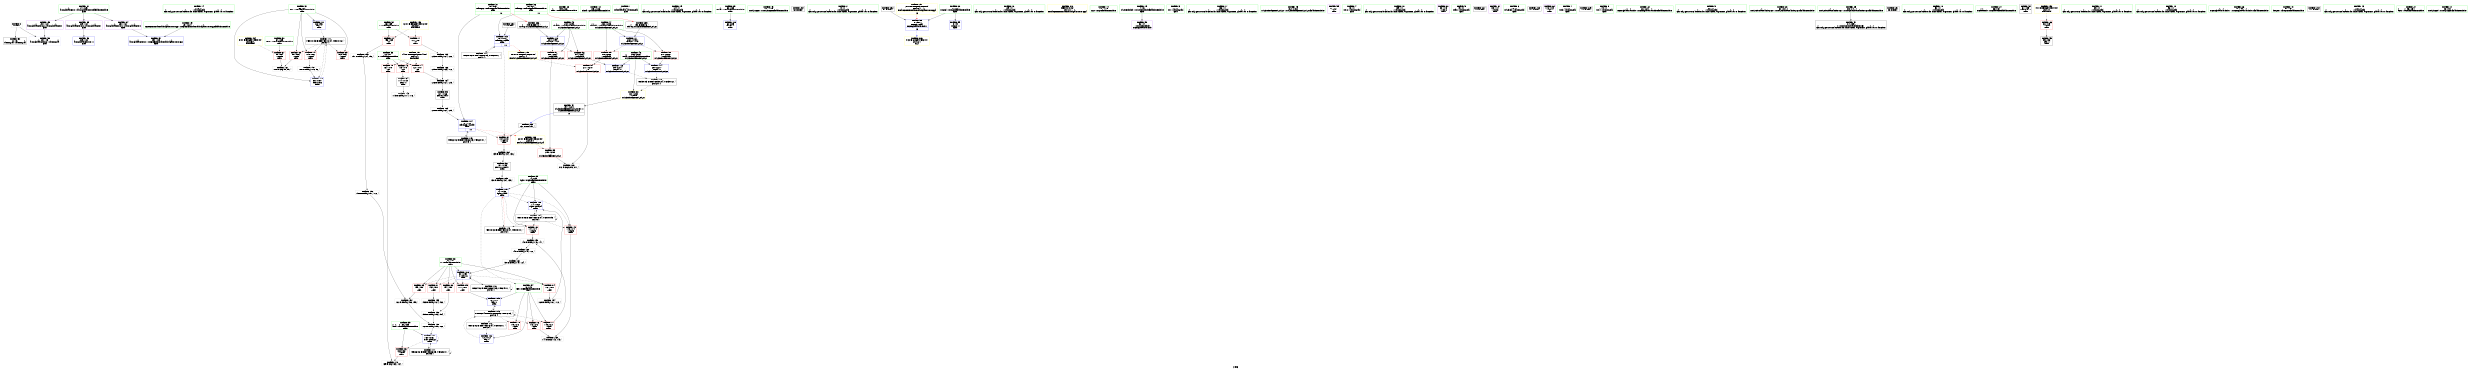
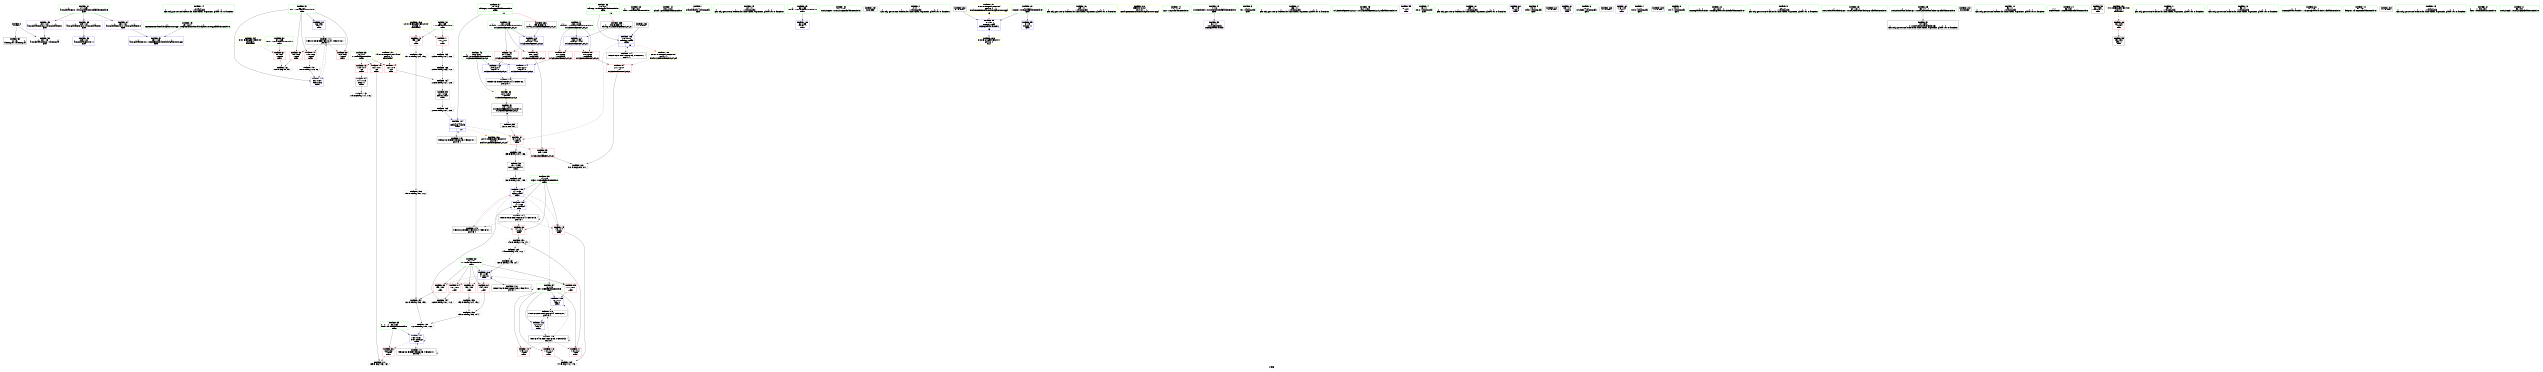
edge "NodeID: 109" -> "NodeID: 179": now "NodeID: 109" -> "NodeID: 172"
